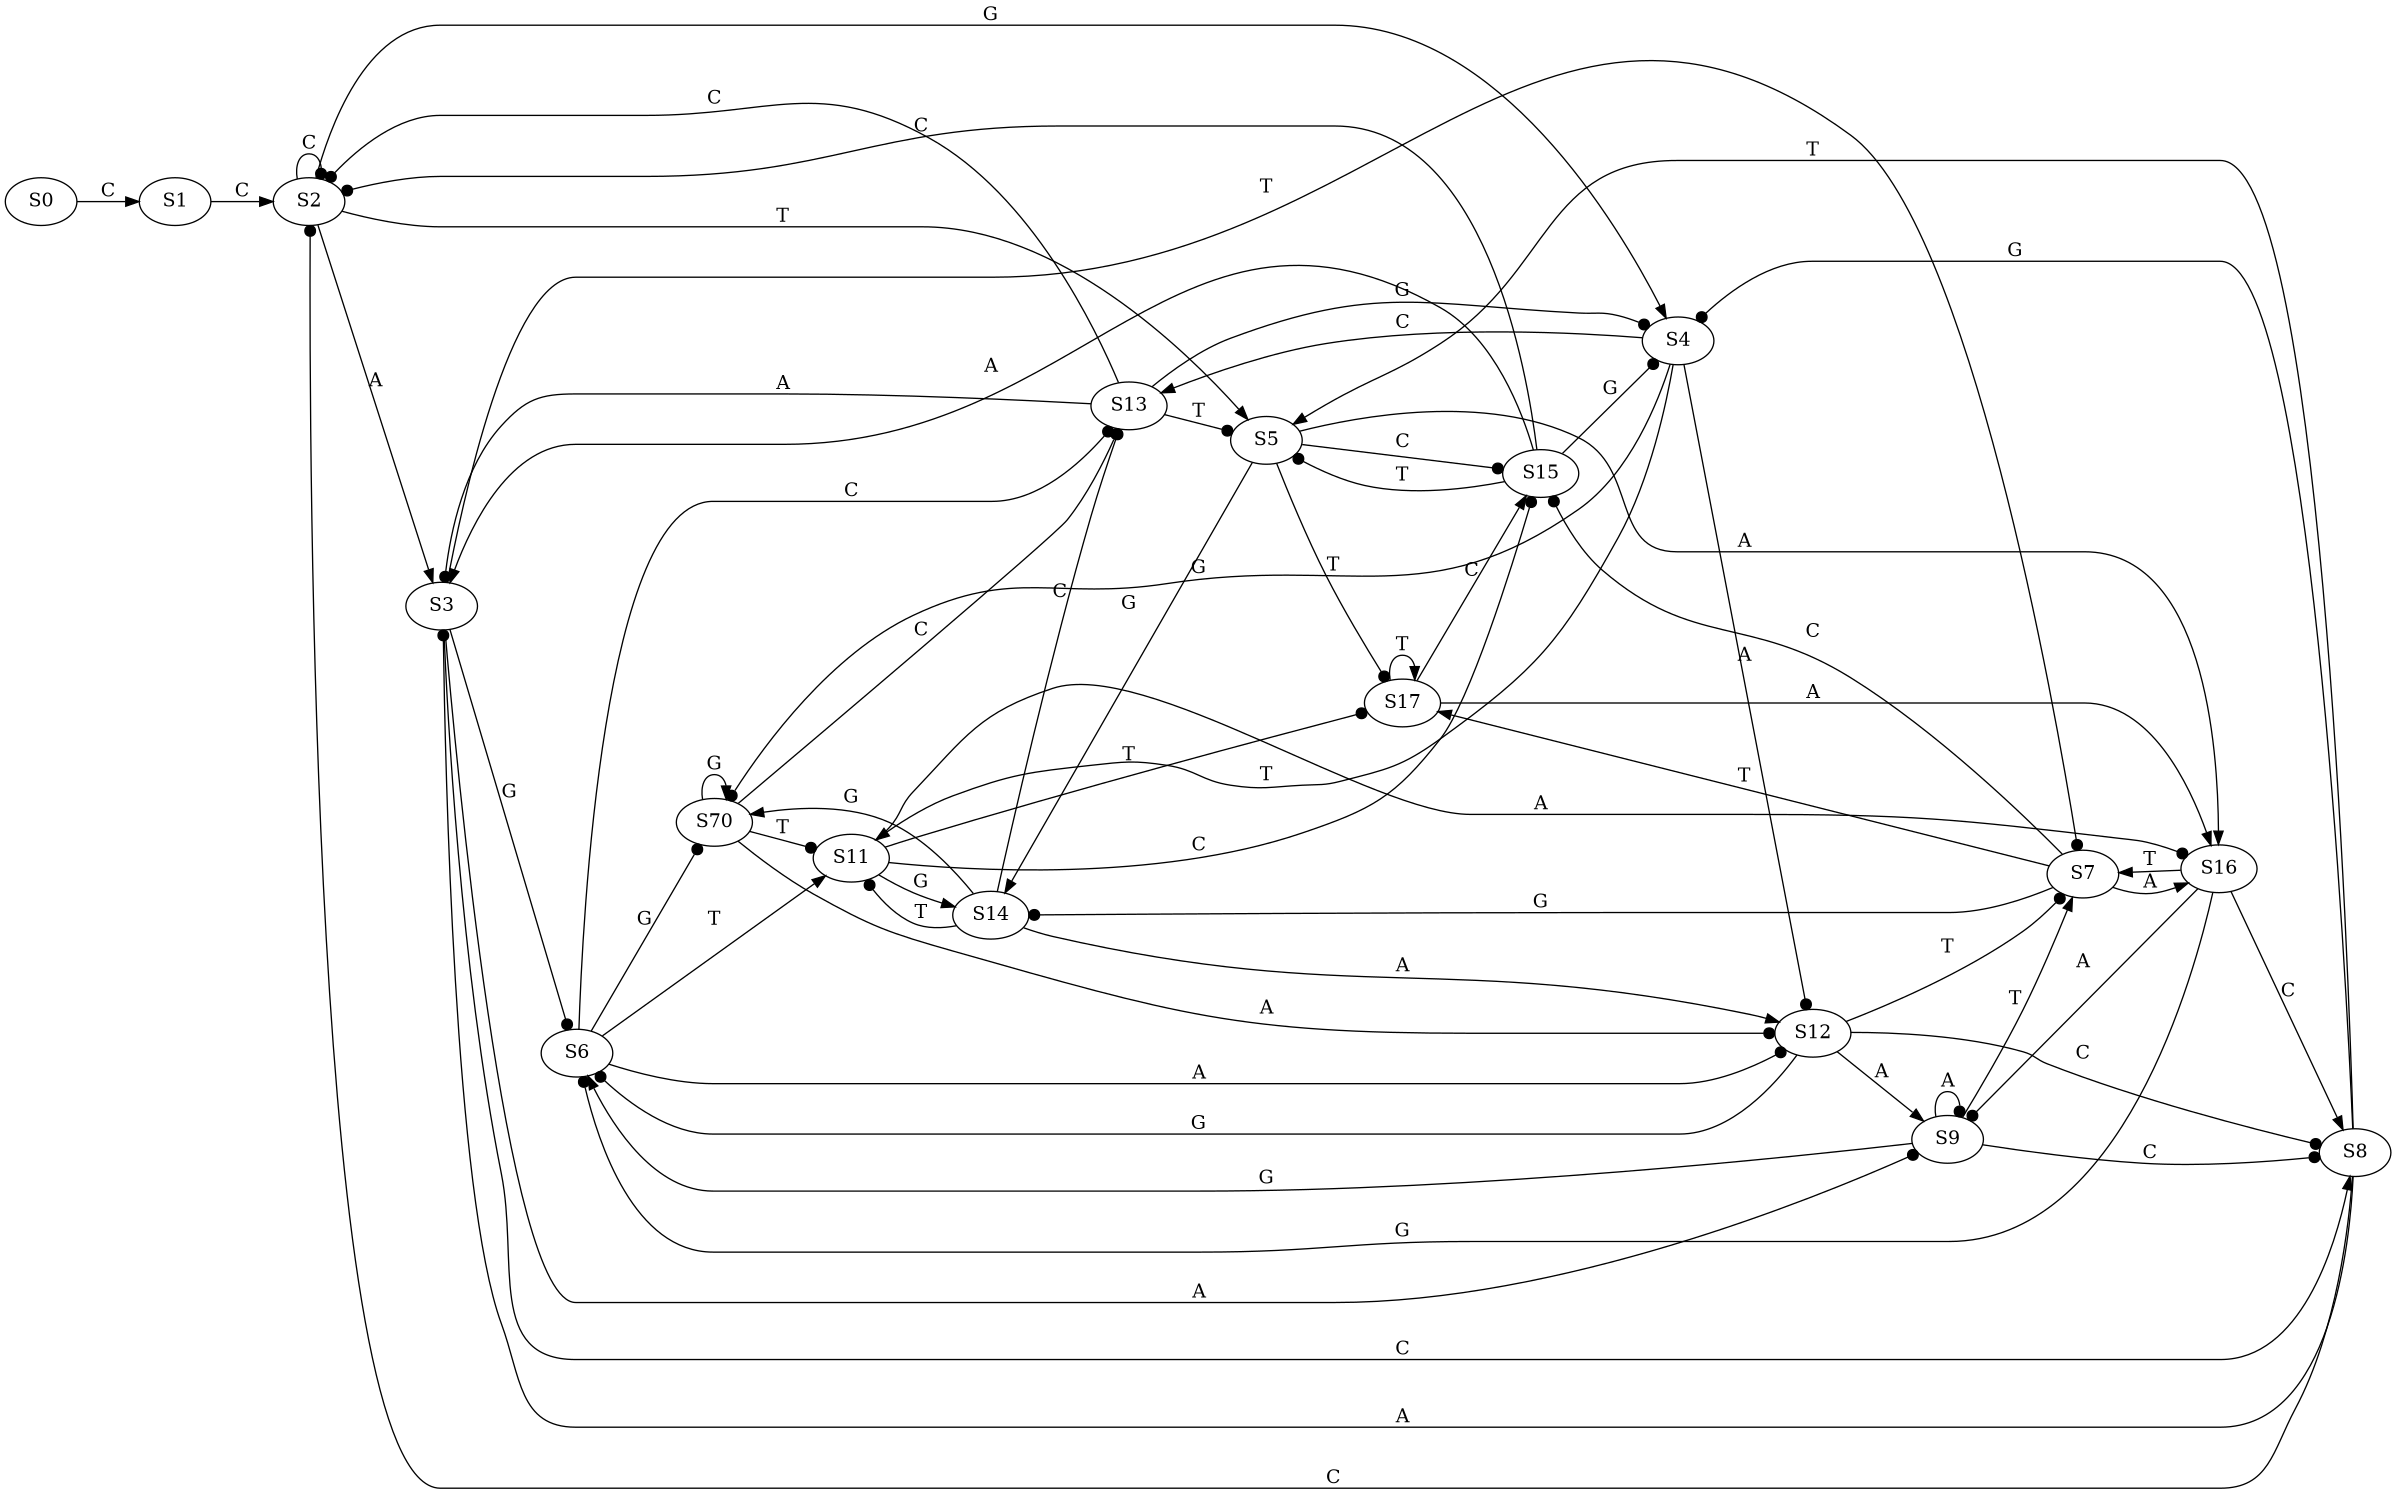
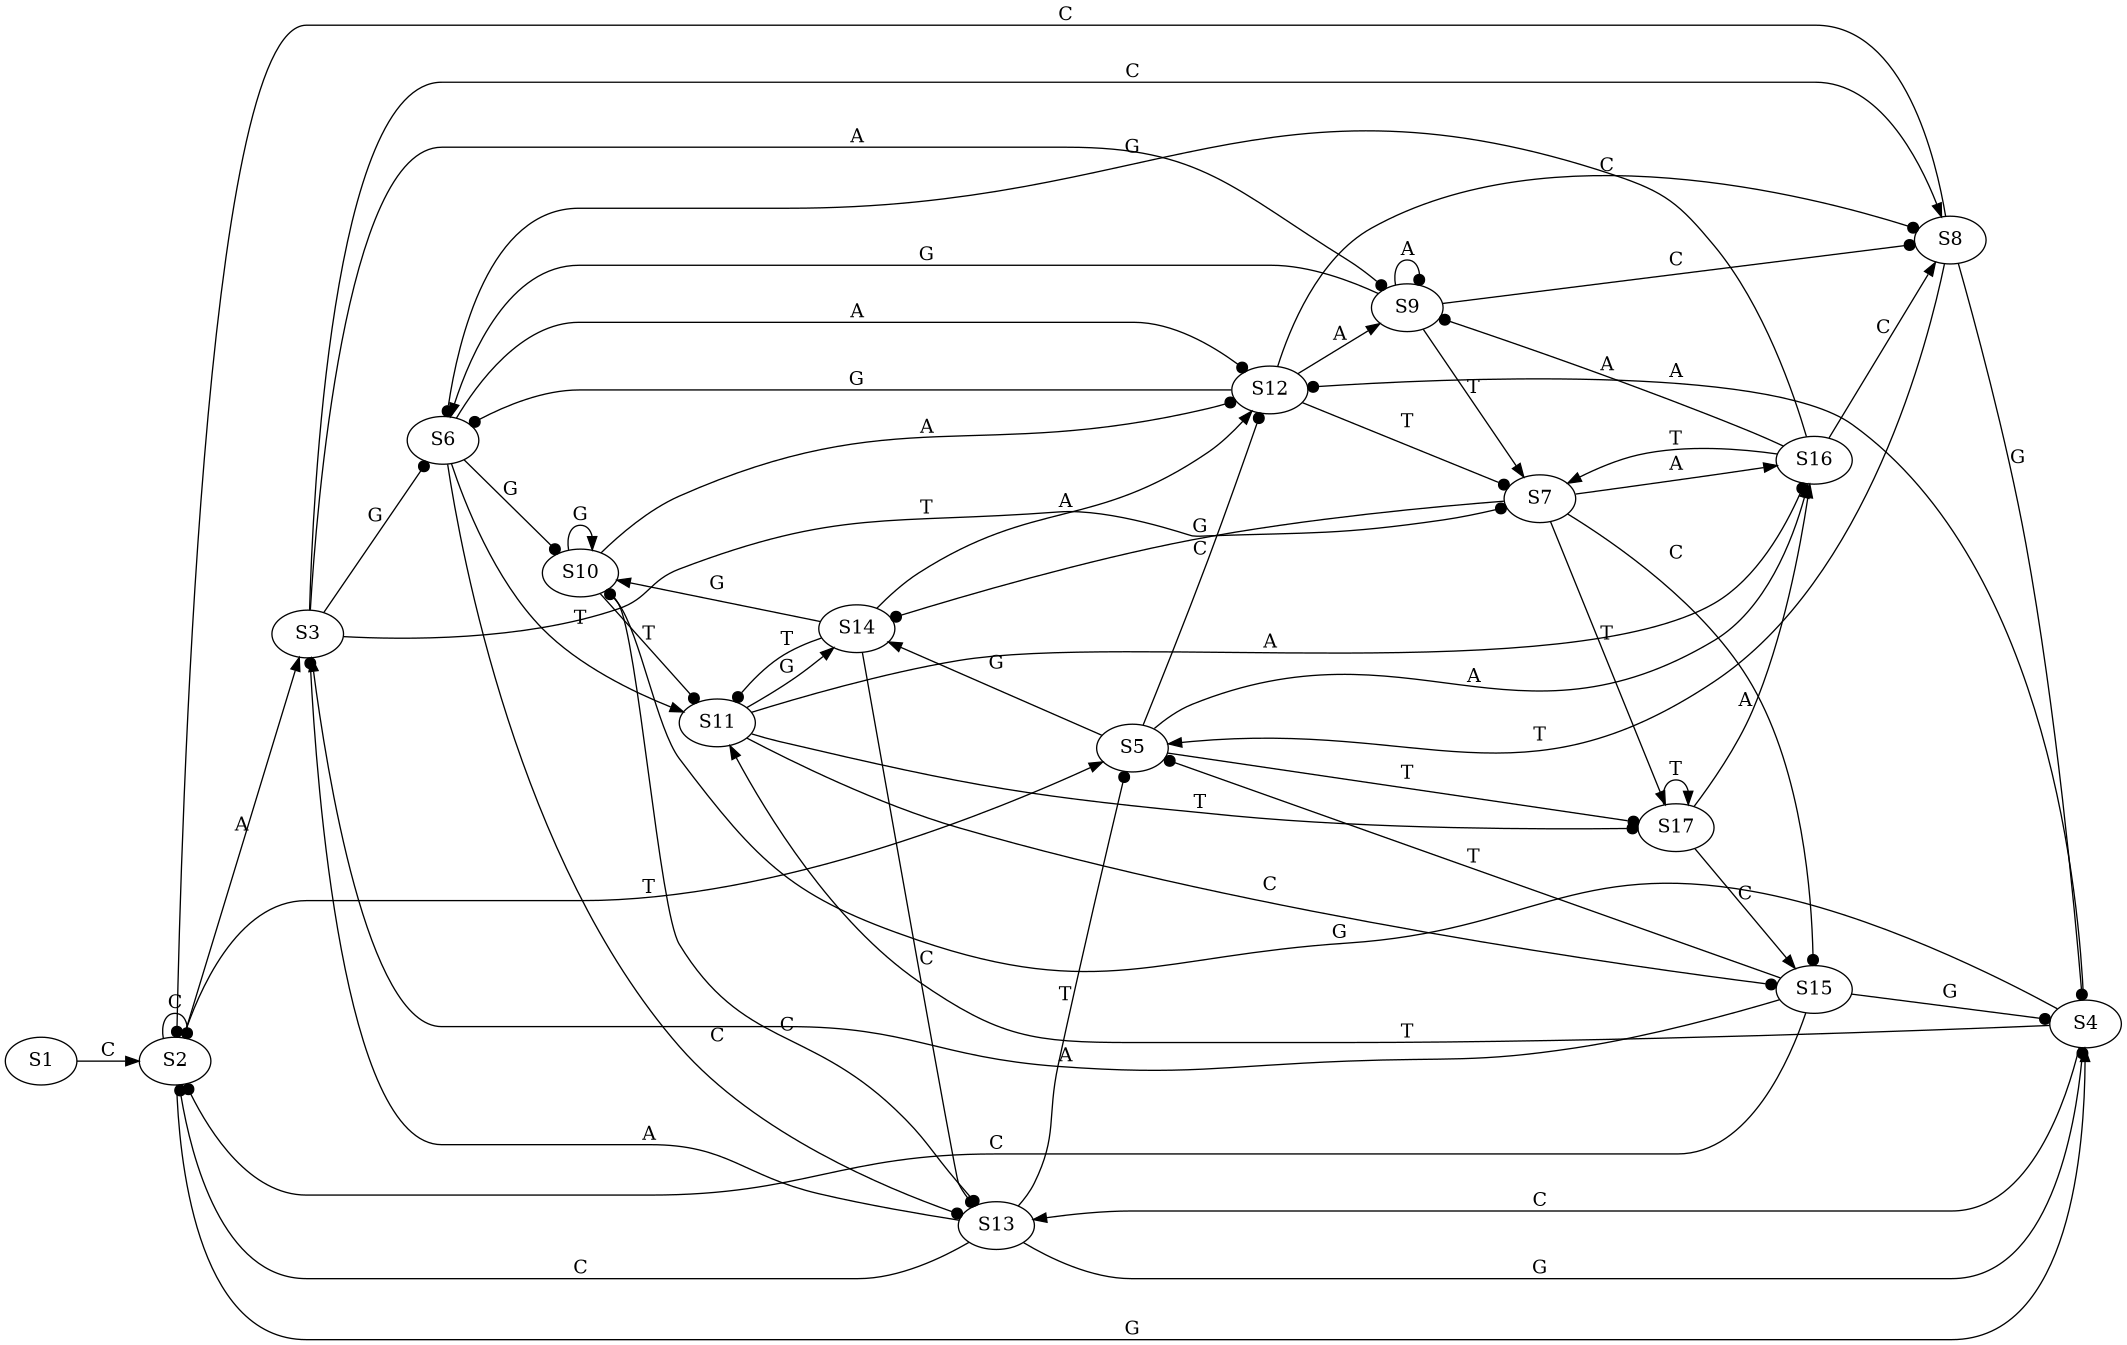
node "S0": removed
edge "S5" -> "S15": now "S5" -> "S12"
node "S70": label "S70" -> "S10"
edge "S8" -> "S3": removed, label "A"
